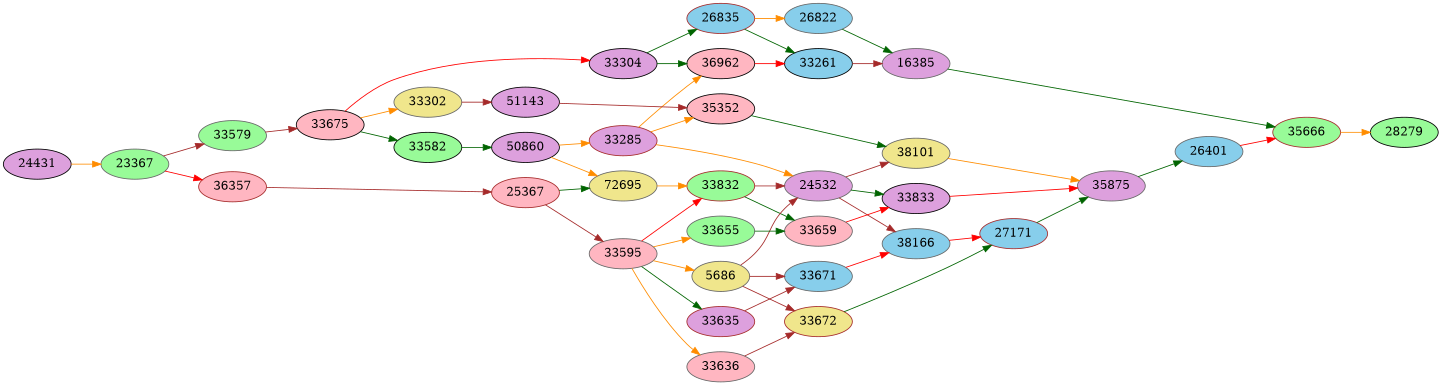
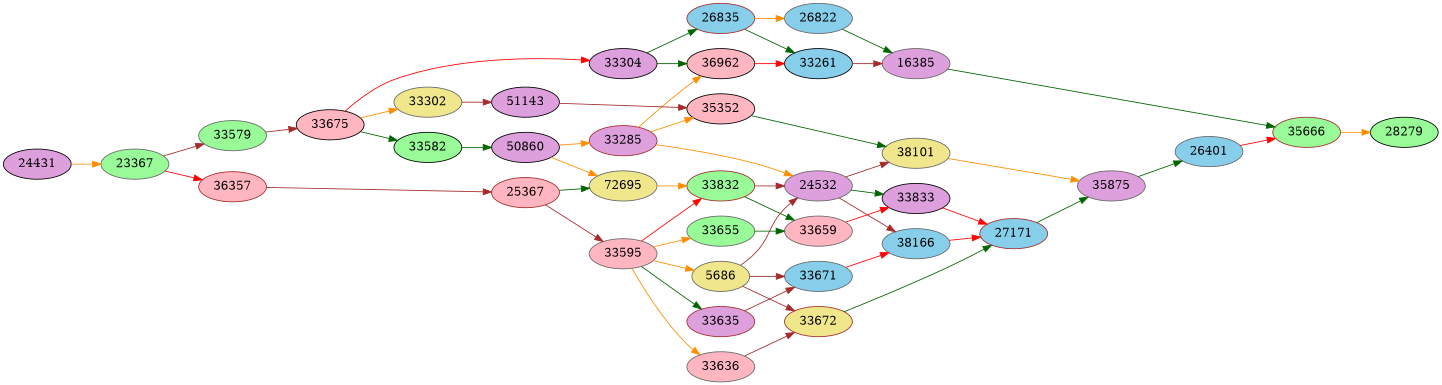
edge "33833" -> "35875": now "33833" -> "27171"
